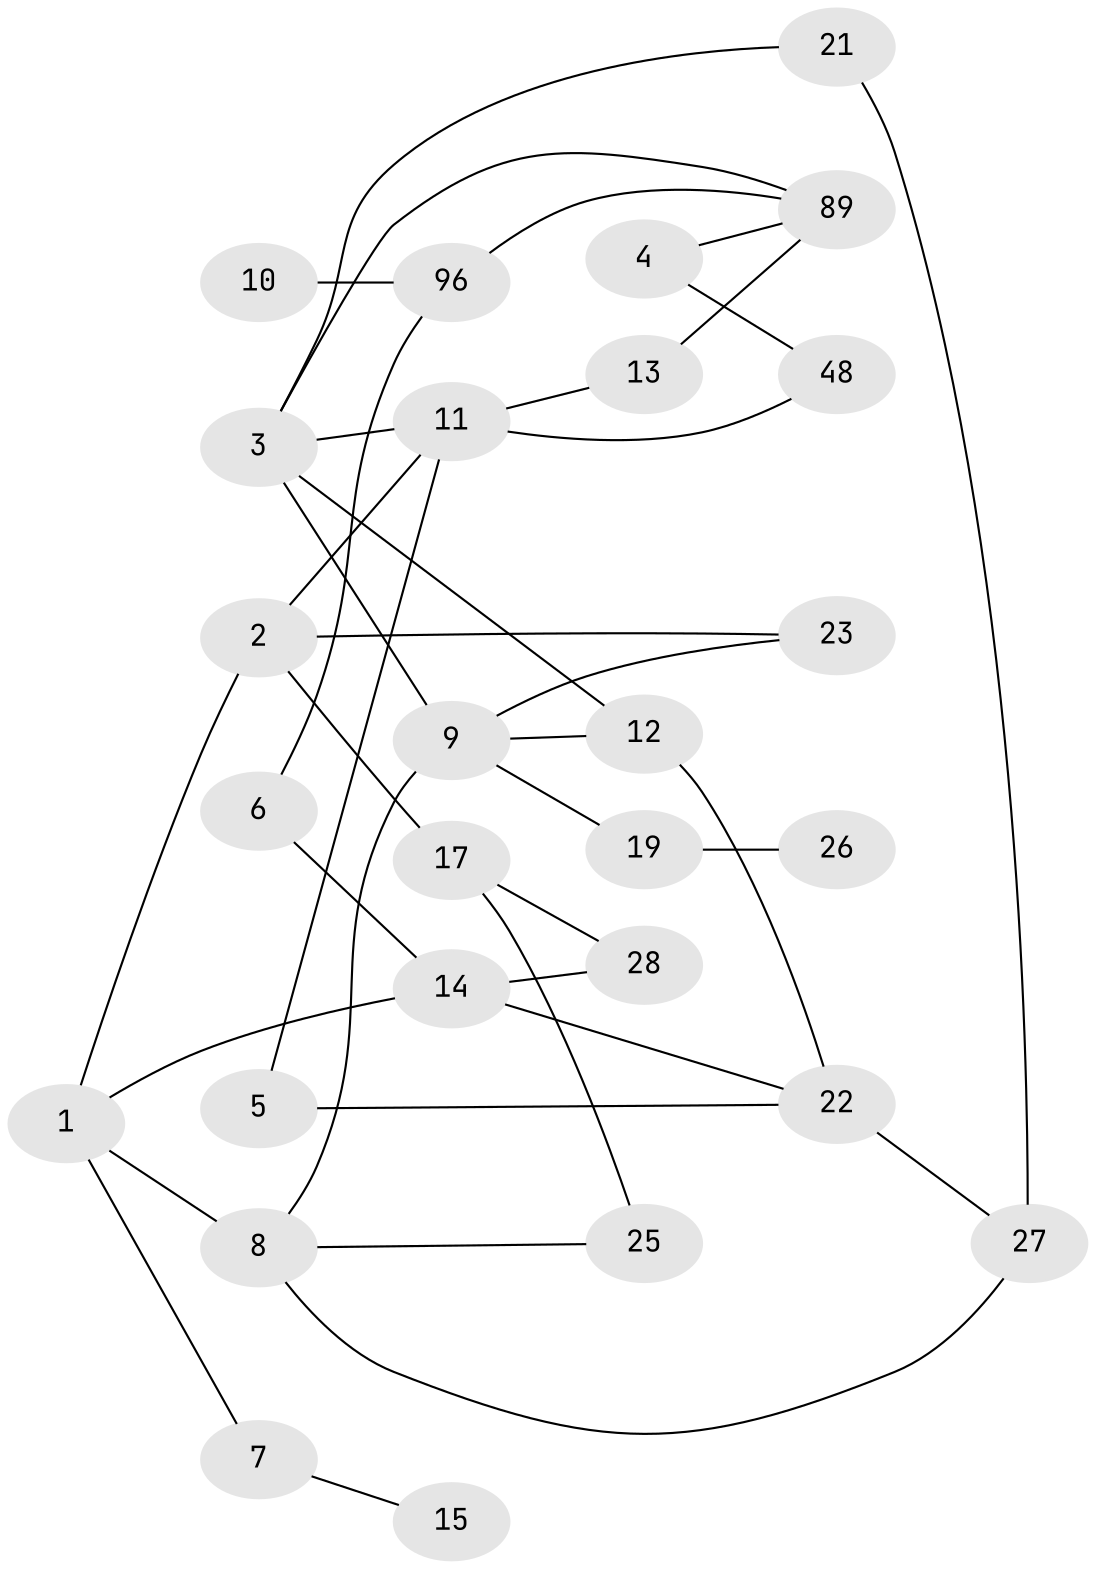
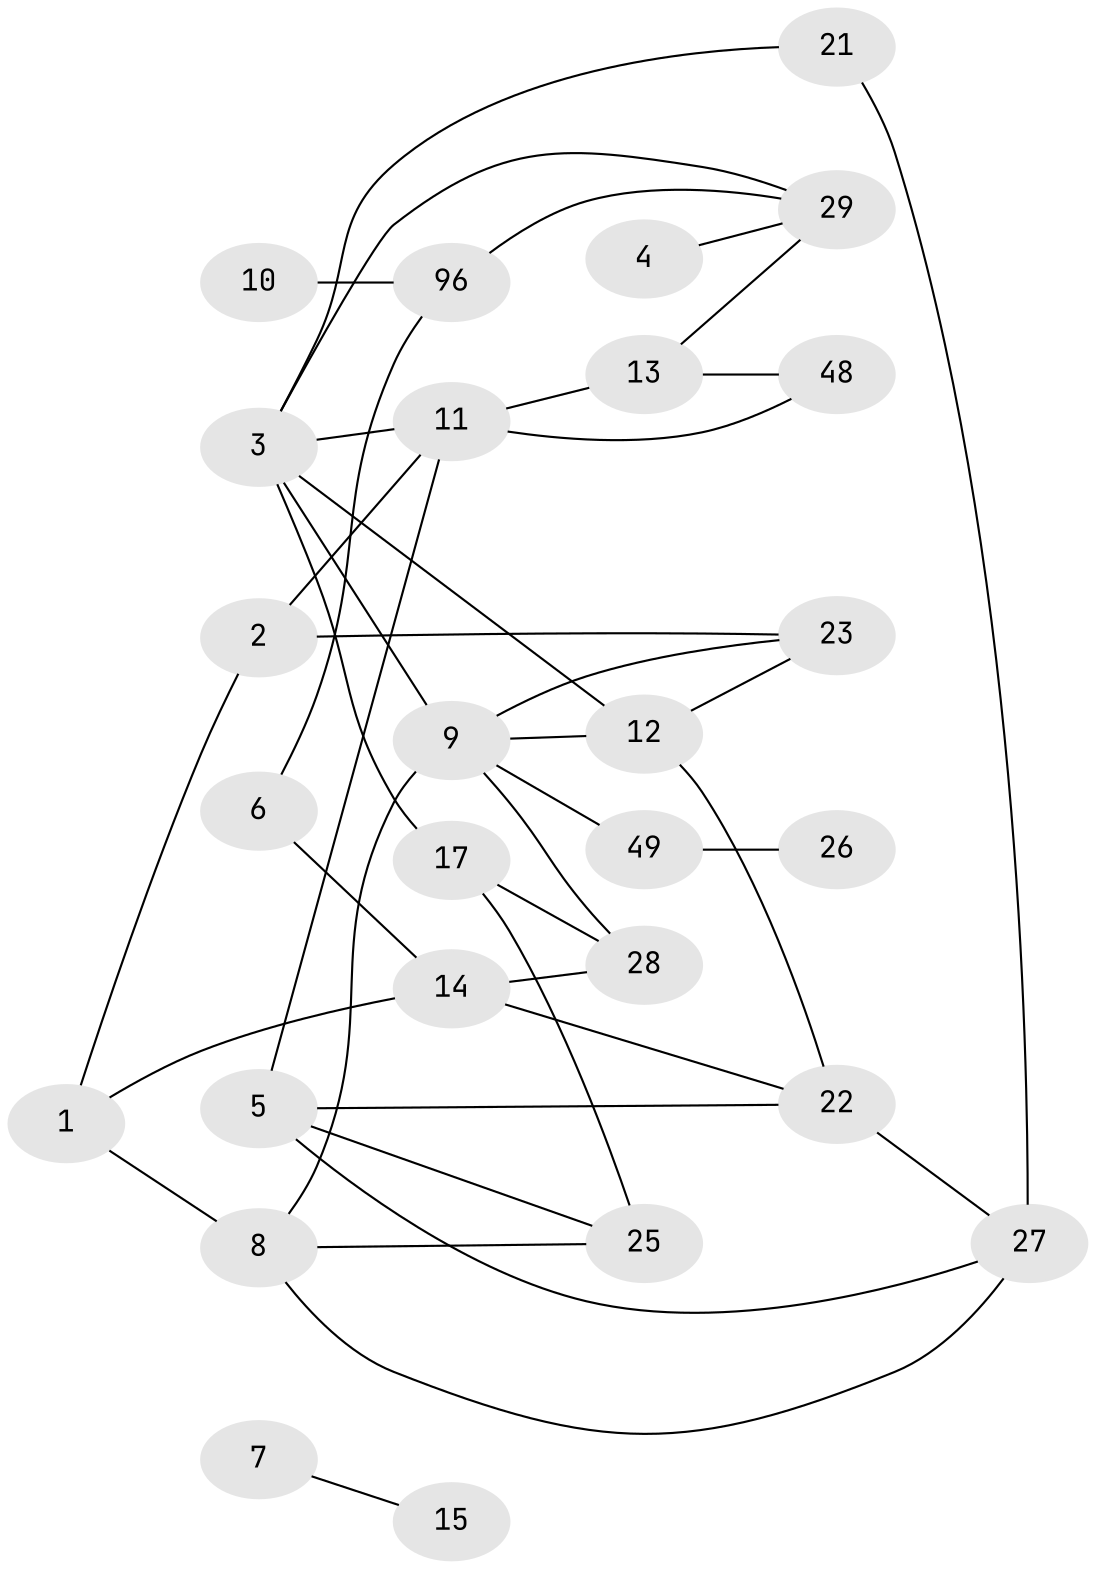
node "89": label "89" -> "29"
edge "4" -- "48": now "13" -- "48"
edge "23" -- "12": added
edge "2" -- "17": now "3" -- "17"
node "19": label "19" -> "49"
edge "9" -- "28": added
edge "5" -- "25": added
edge "1" -- "7": removed
edge "5" -- "27": added
